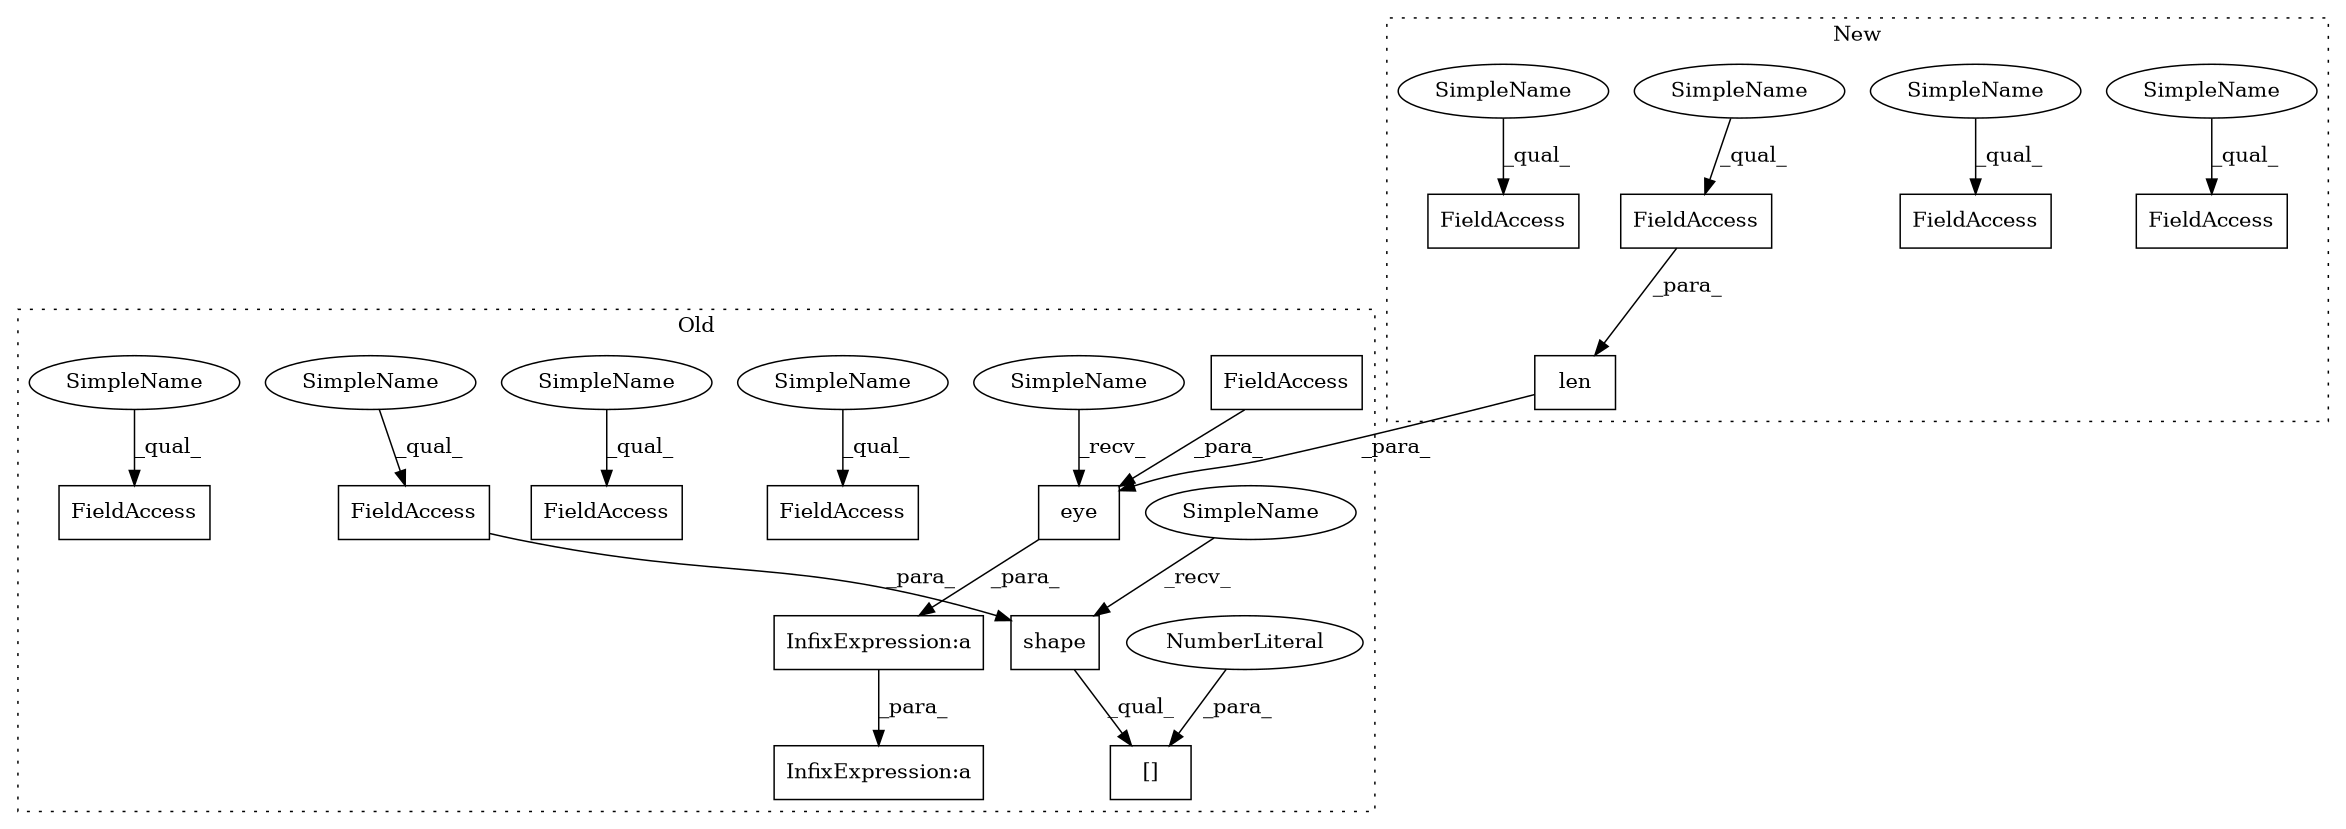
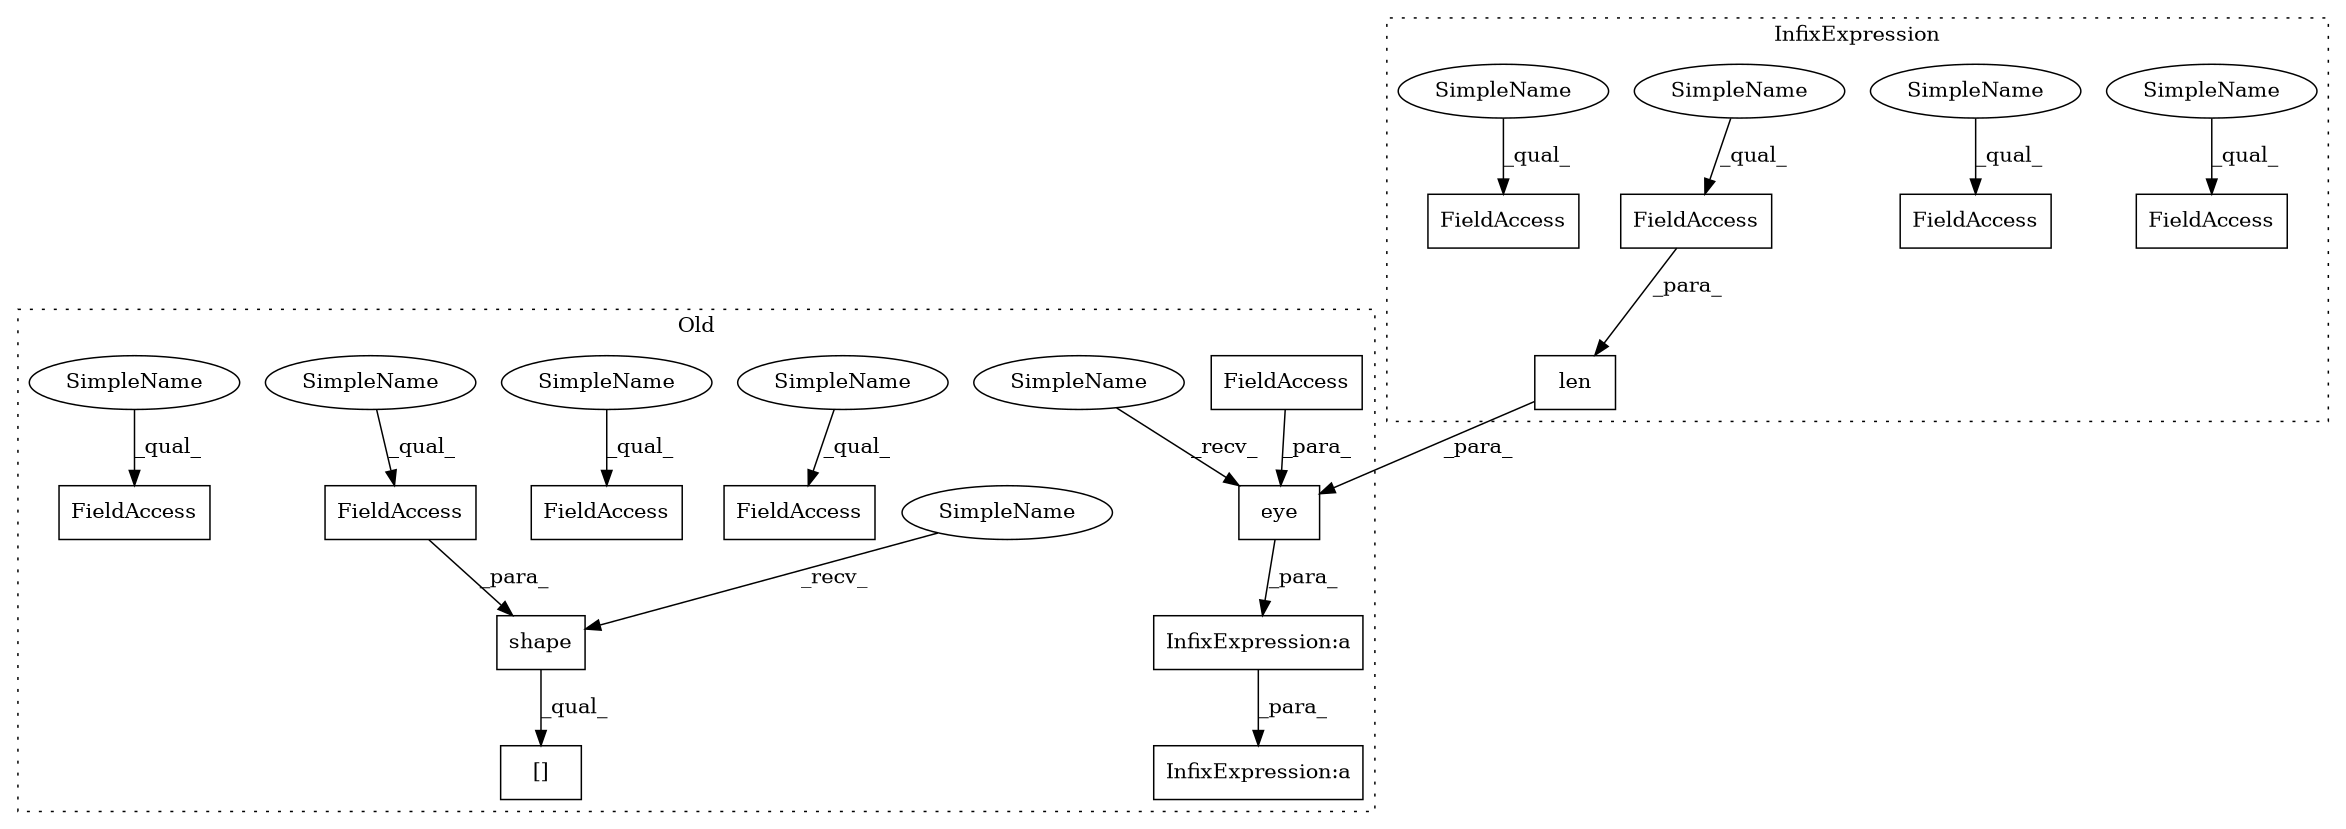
cluster "New": label "New" -> "InfixExpression"
node "NumberLiteral": removed
